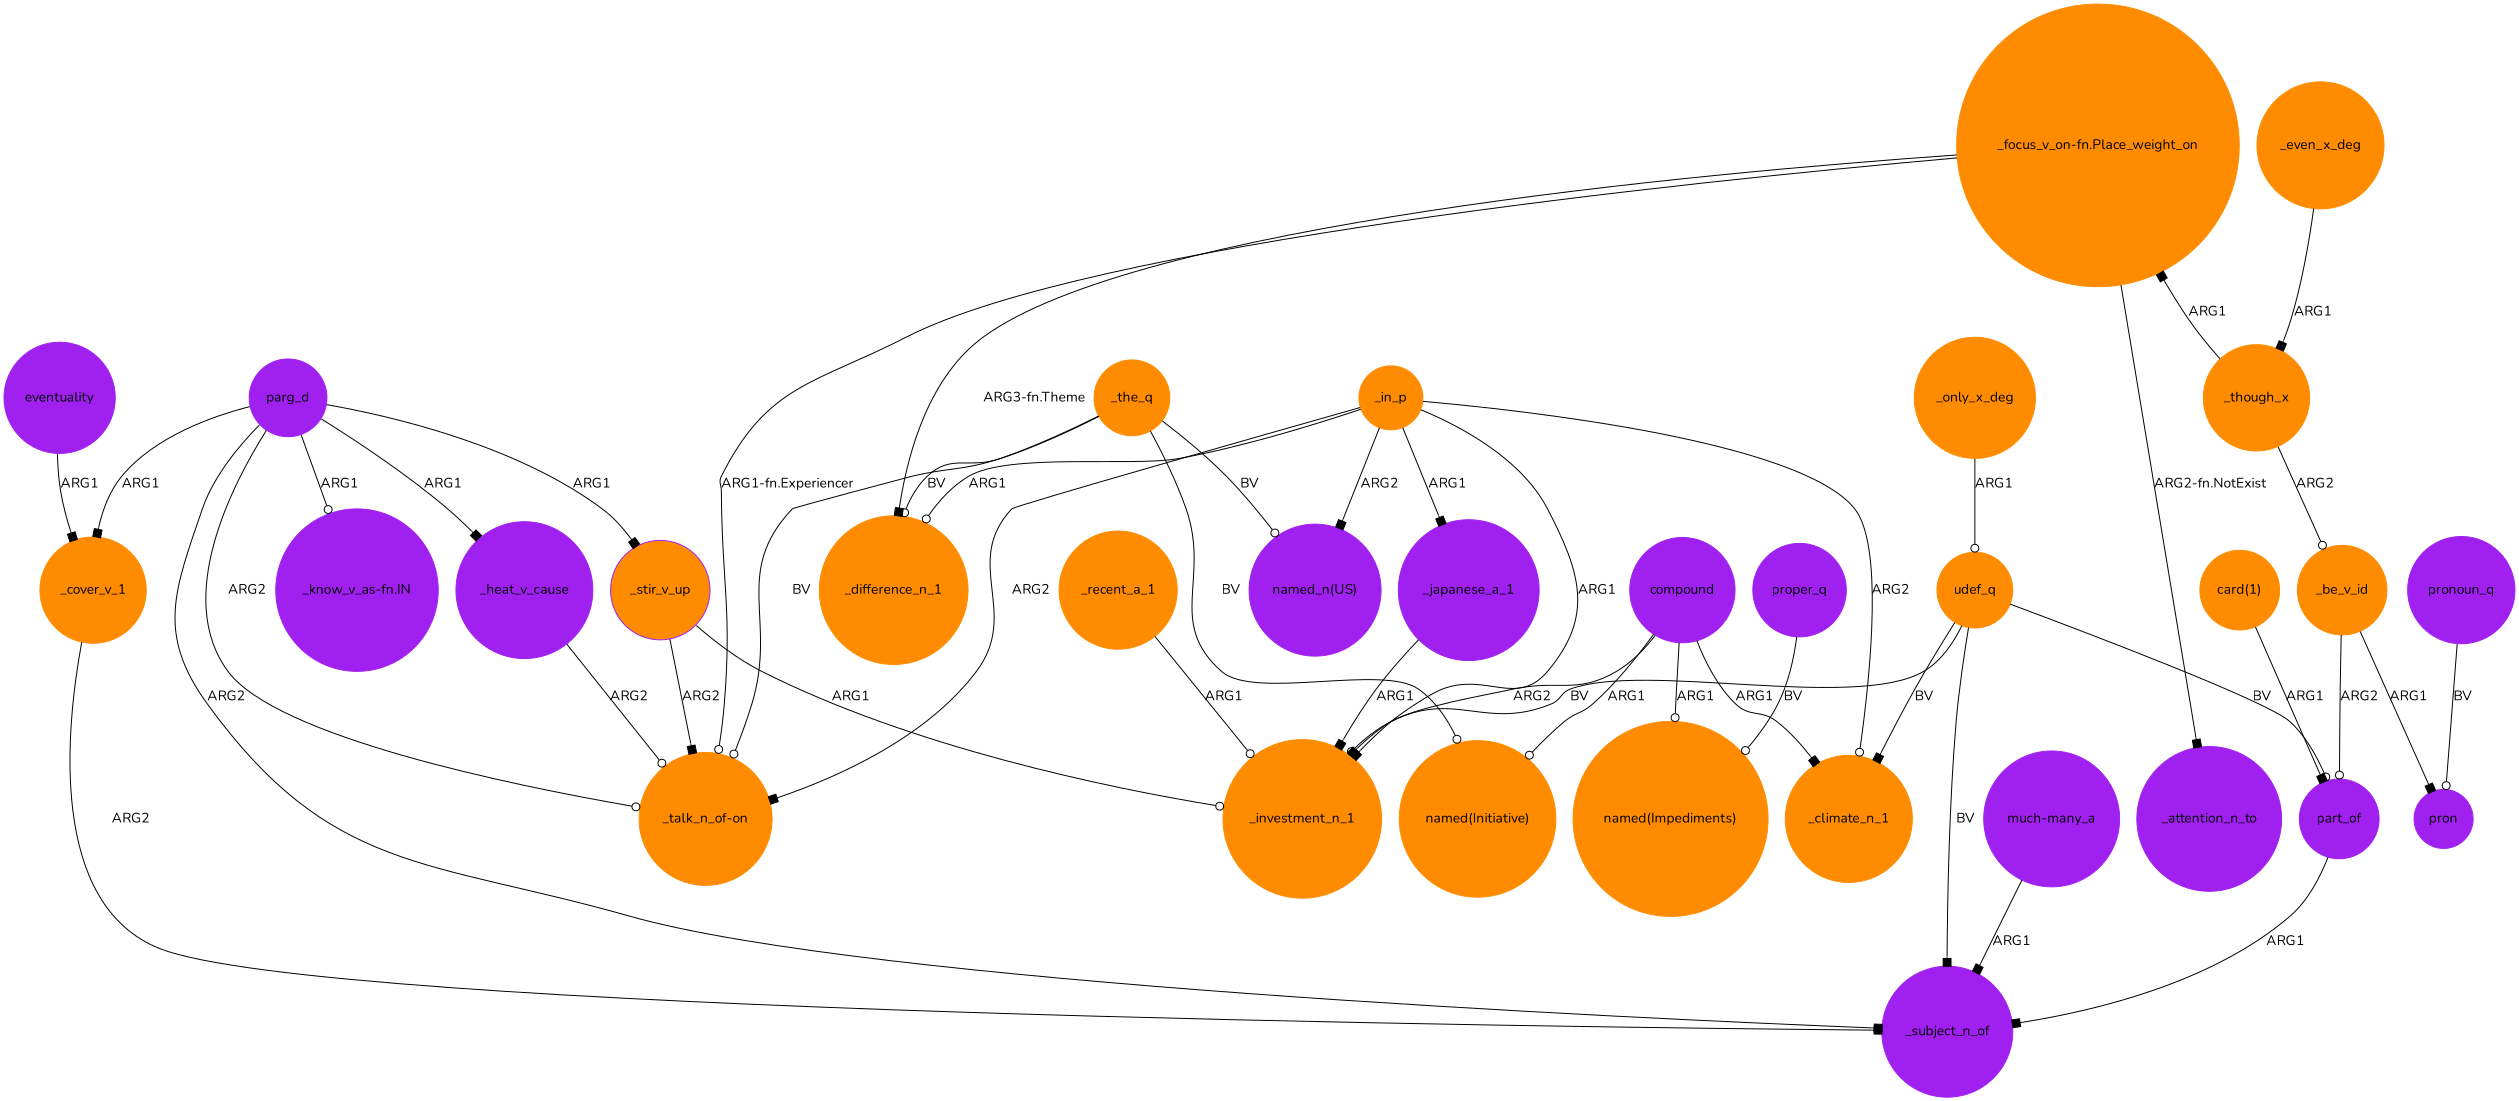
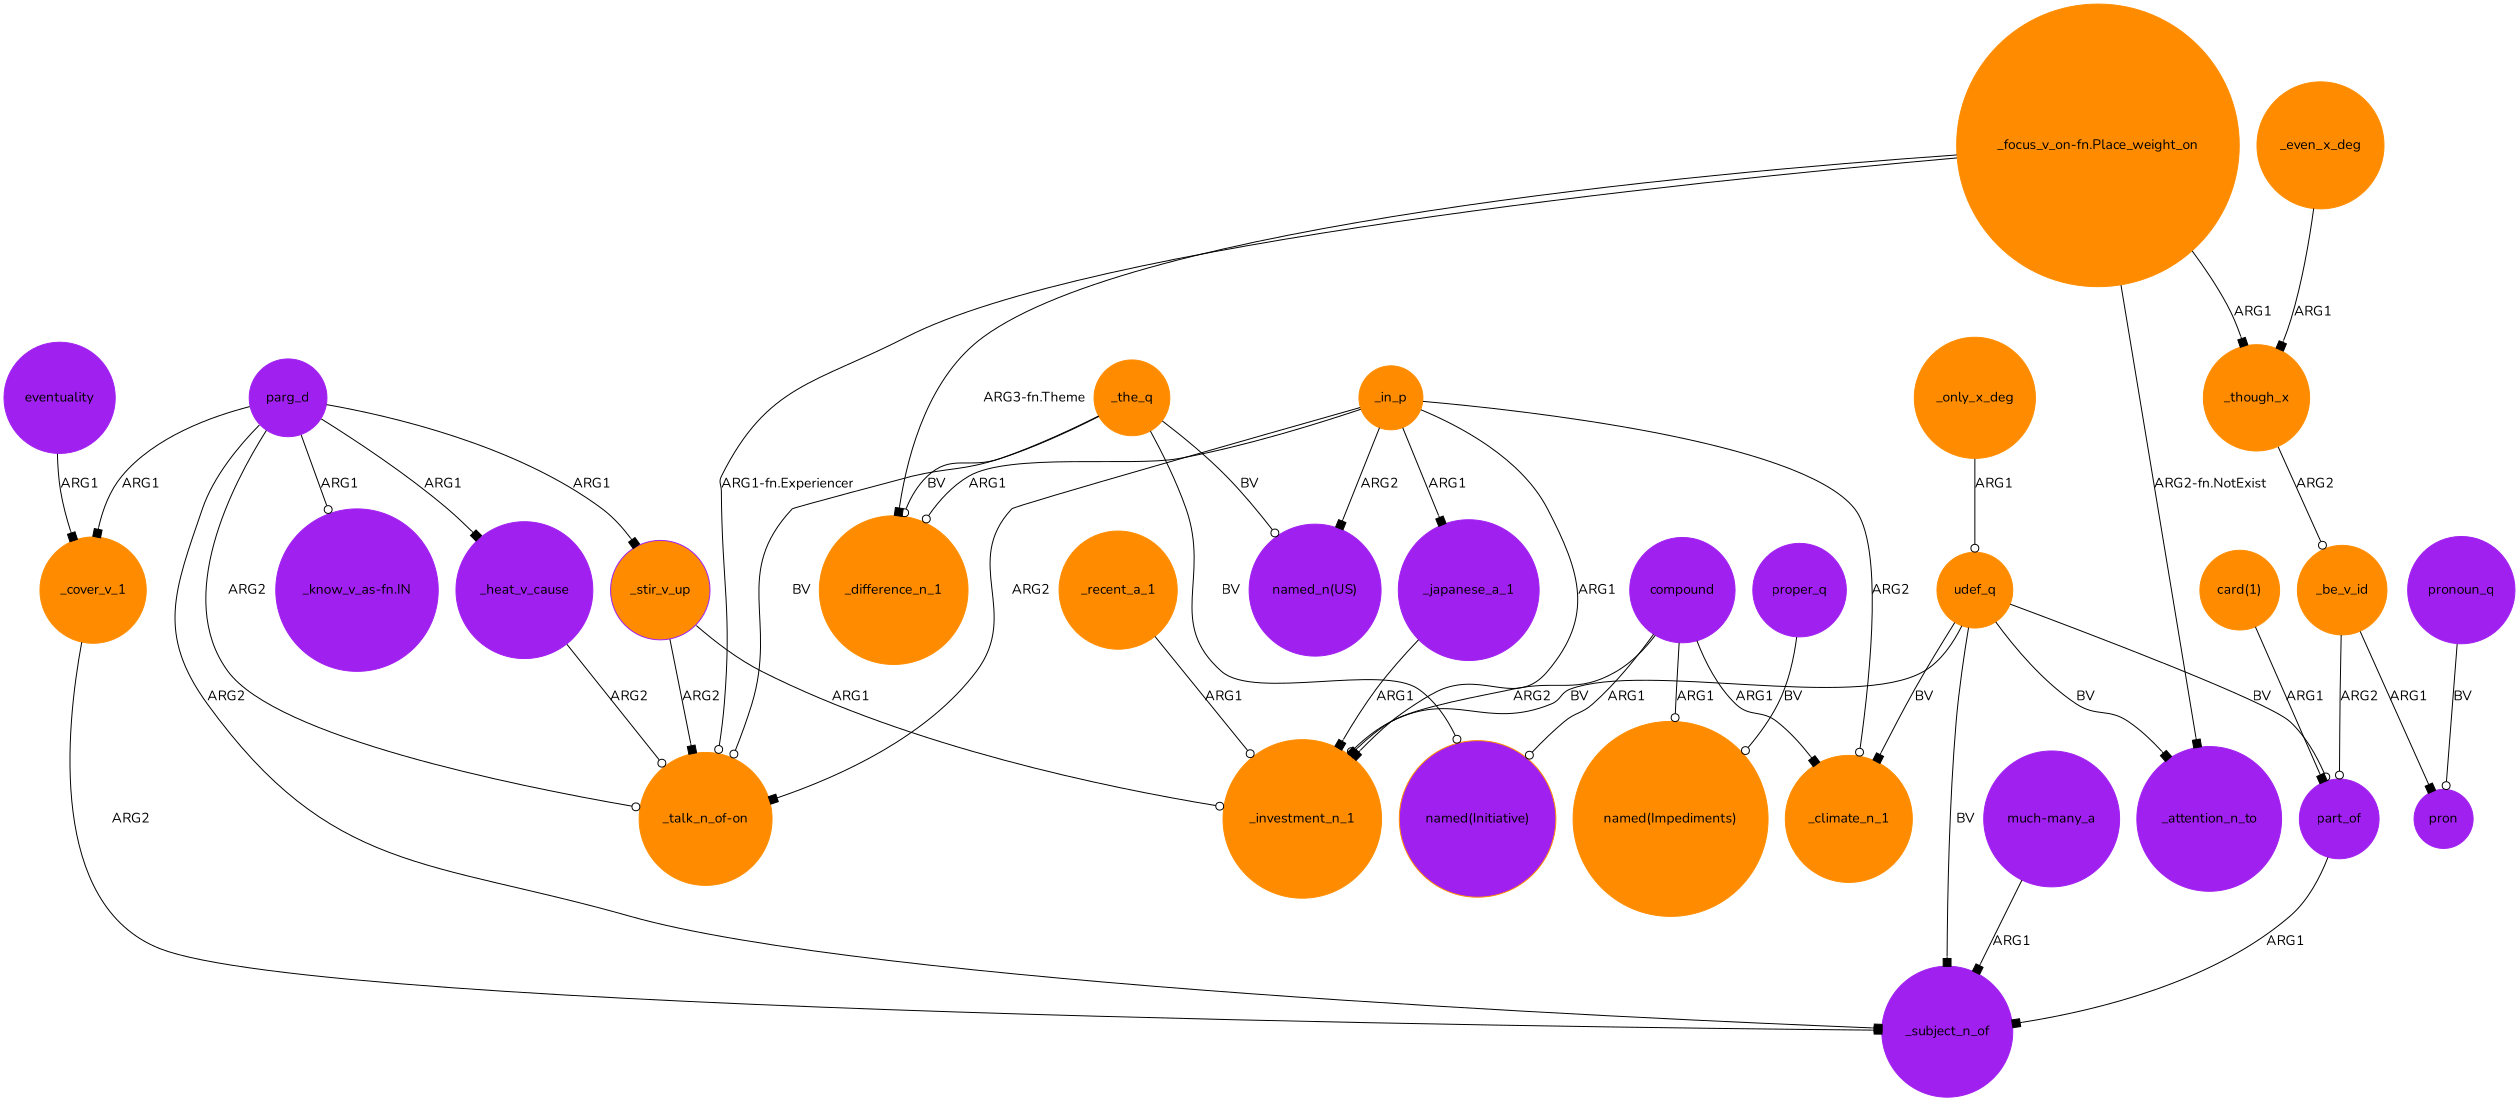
edge "_though_x" -> "_focus_v_on-fn.Place_weight_on": reversed
edge "udef_q" -> "_attention_n_to": added, label "BV"
node "named(Initiative)": fillcolor darkorange -> purple
